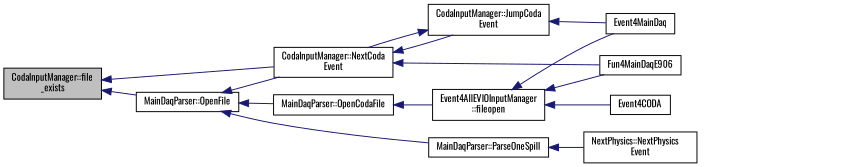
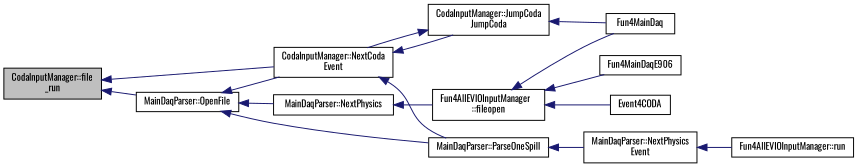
node "CodaInputManager::JumpCoda Event": label "CodaInputManager::JumpCoda Event" -> "CodaInputManager::JumpCoda JumpCoda"
node "Event4MainDaq": label "Event4MainDaq" -> "Fun4MainDaq"
edge "Fun4MainDaqE906" -> "CodaInputManager::NextCoda Event": now "MainDaqParser::ParseOneSpill" -> "CodaInputManager::NextCoda Event"
node "CodaInputManager::file _exists": label "CodaInputManager::file _exists" -> "CodaInputManager::file _run"
node "MainDaqParser::OpenCodaFile": label "MainDaqParser::OpenCodaFile" -> "MainDaqParser::NextPhysics"
node "Event4AllEVIOInputManager ::fileopen": label "Event4AllEVIOInputManager ::fileopen" -> "Fun4AllEVIOInputManager ::fileopen"
node "NextPhysics::NextPhysics Event": label "NextPhysics::NextPhysics Event" -> "MainDaqParser::NextPhysics Event"
node "Fun4AllEVIOInputManager::run": added
